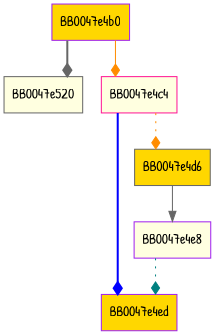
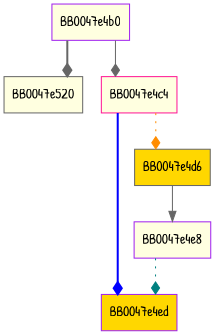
node "BB0047e4b0": fillcolor gold -> lightyellow
edge "BB0047e4b0" -> "BB0047e4c4": color darkorange -> gray40
